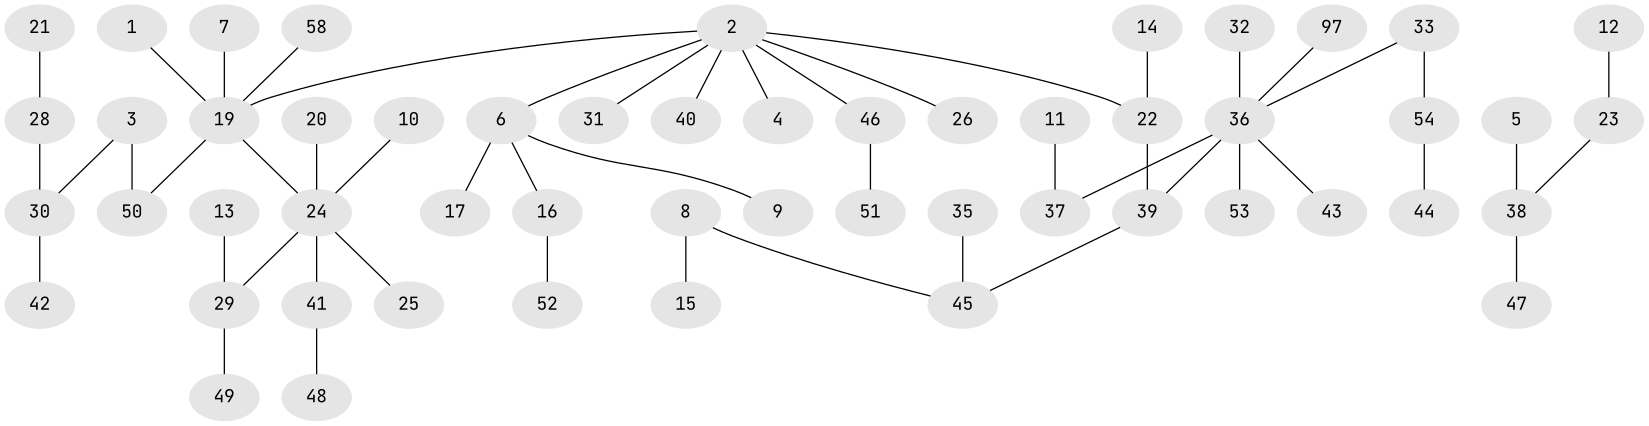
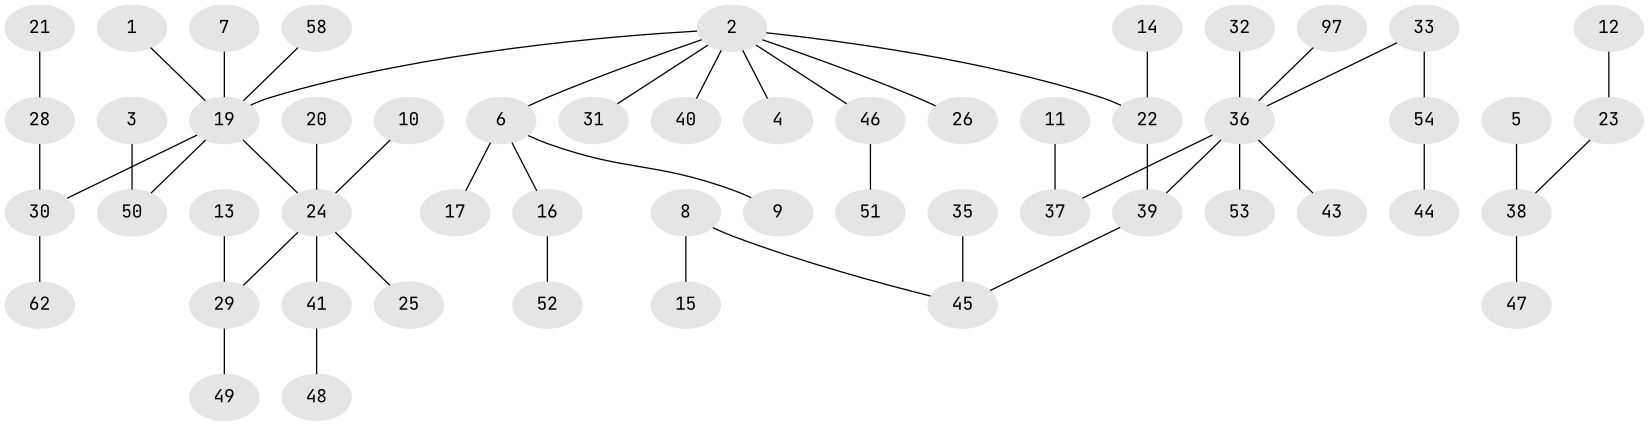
edge "3" -- "30": now "19" -- "30"
node "42": label "42" -> "62"
